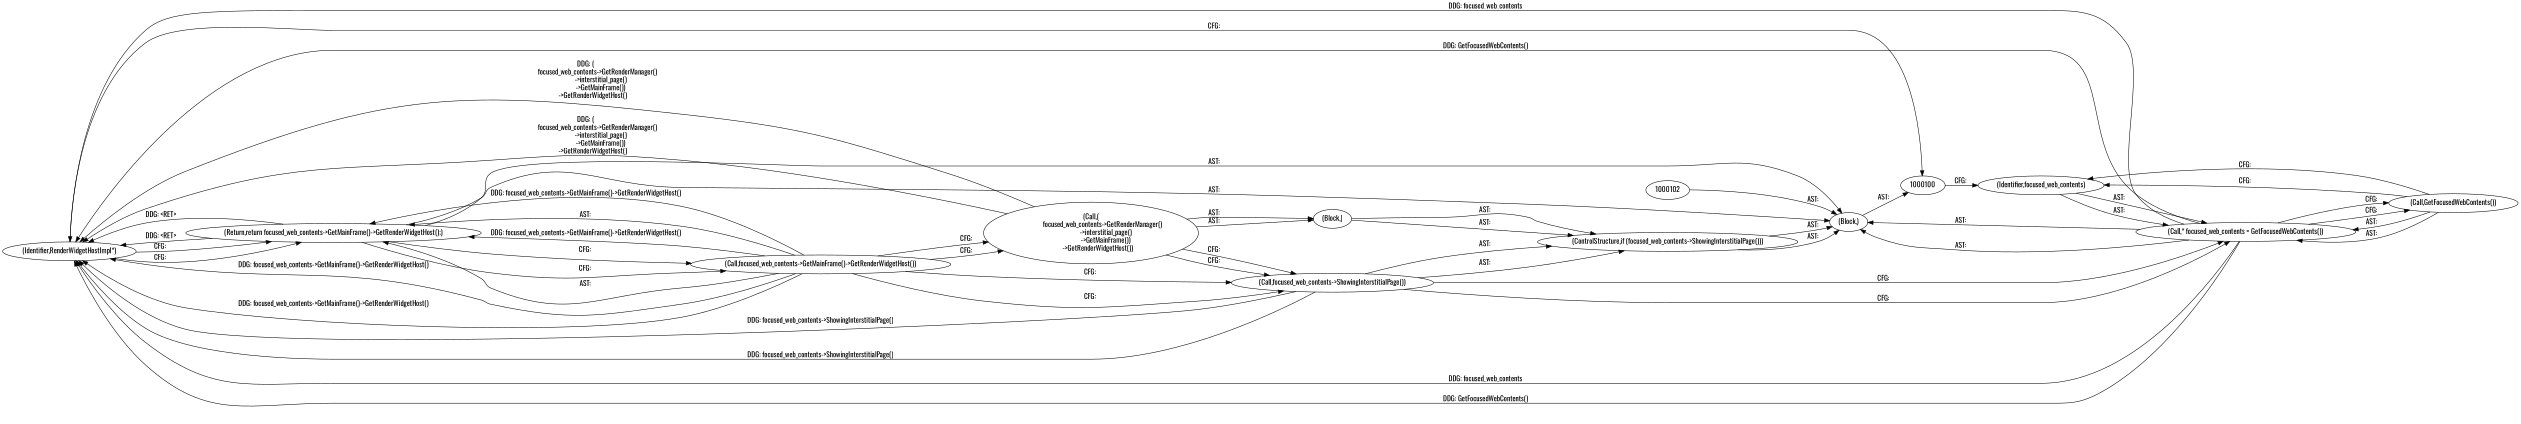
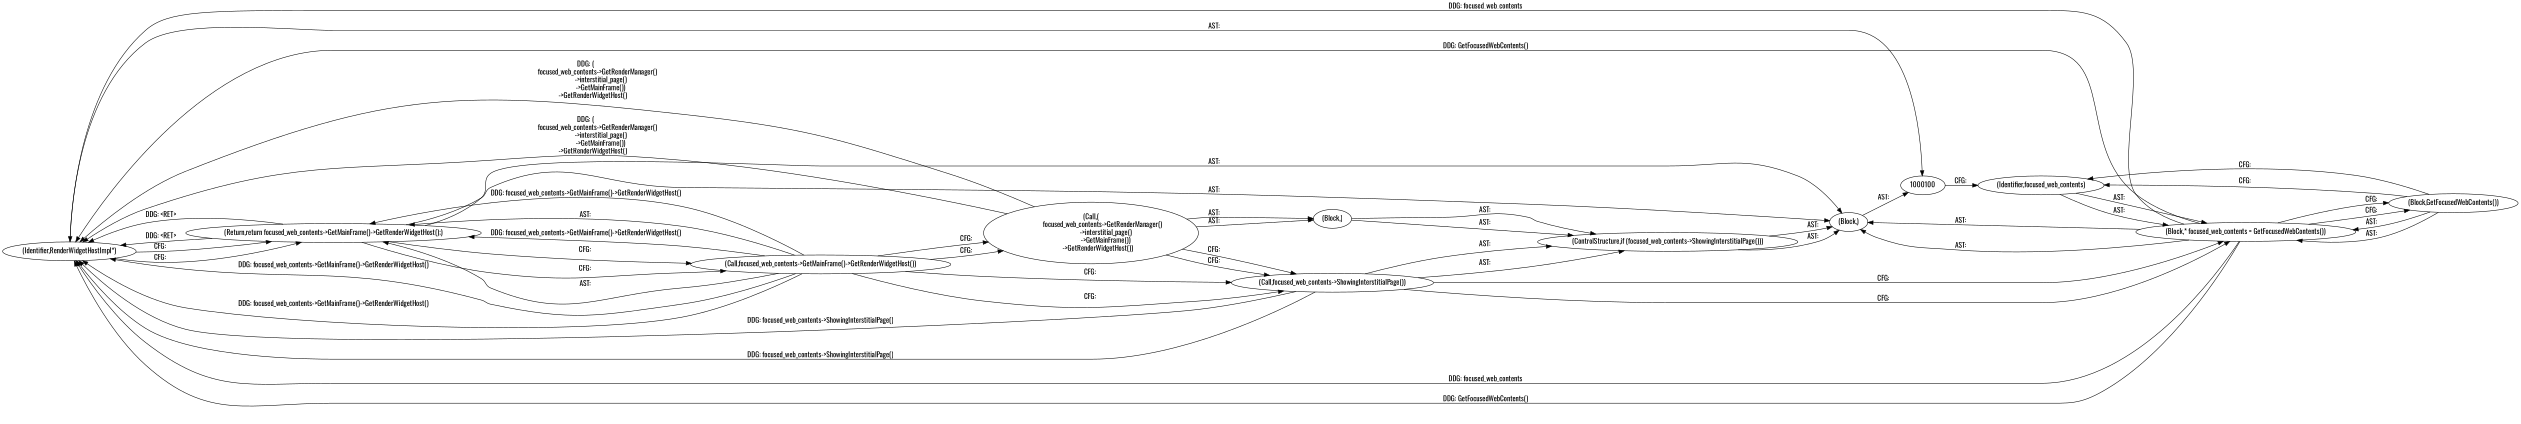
edge "(Identifier,RenderWidgetHostImpl*)" -> "1000100": label "CFG: " -> "AST: "
node "1000102": removed
node "(Call,GetFocusedWebContents())": label "(Call,GetFocusedWebContents())" -> "(Block,GetFocusedWebContents())"
node "(Call,* focused_web_contents = GetFocusedWebContents())": label "(Call,* focused_web_contents = GetFocusedWebContents())" -> "(Block,* focused_web_contents = GetFocusedWebContents())"
